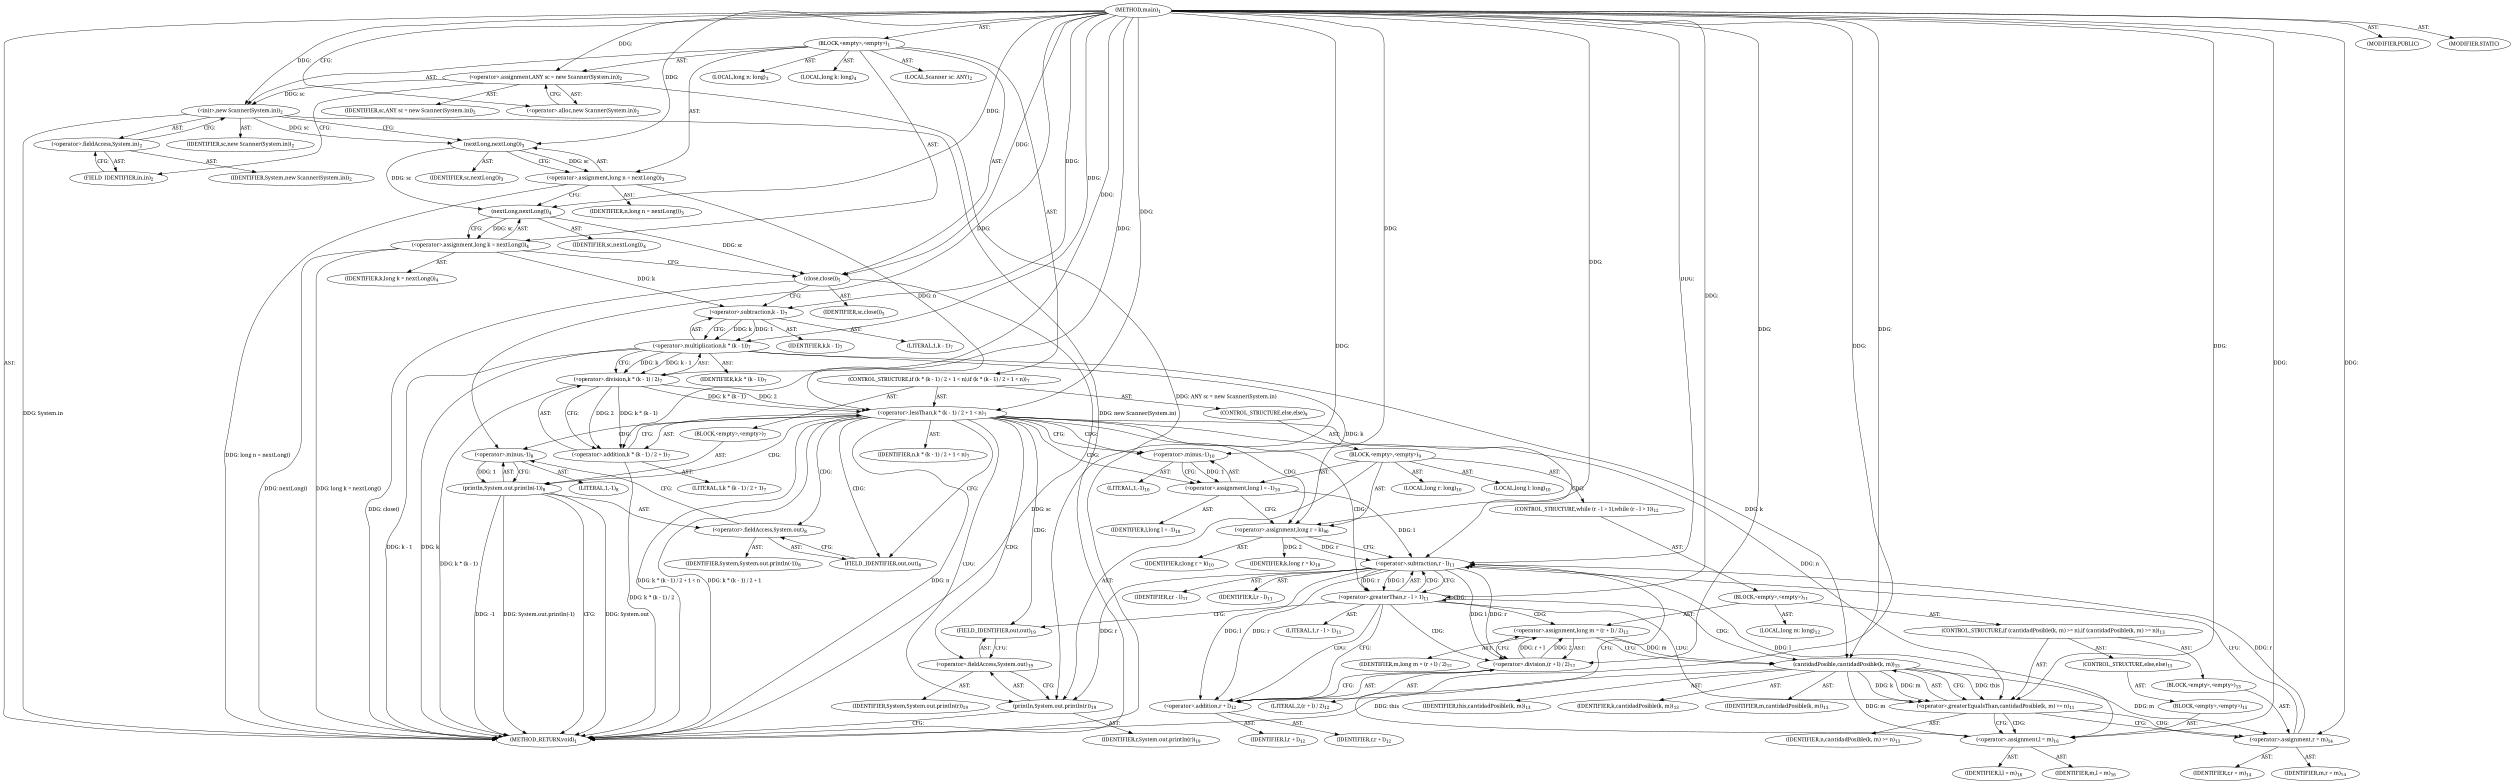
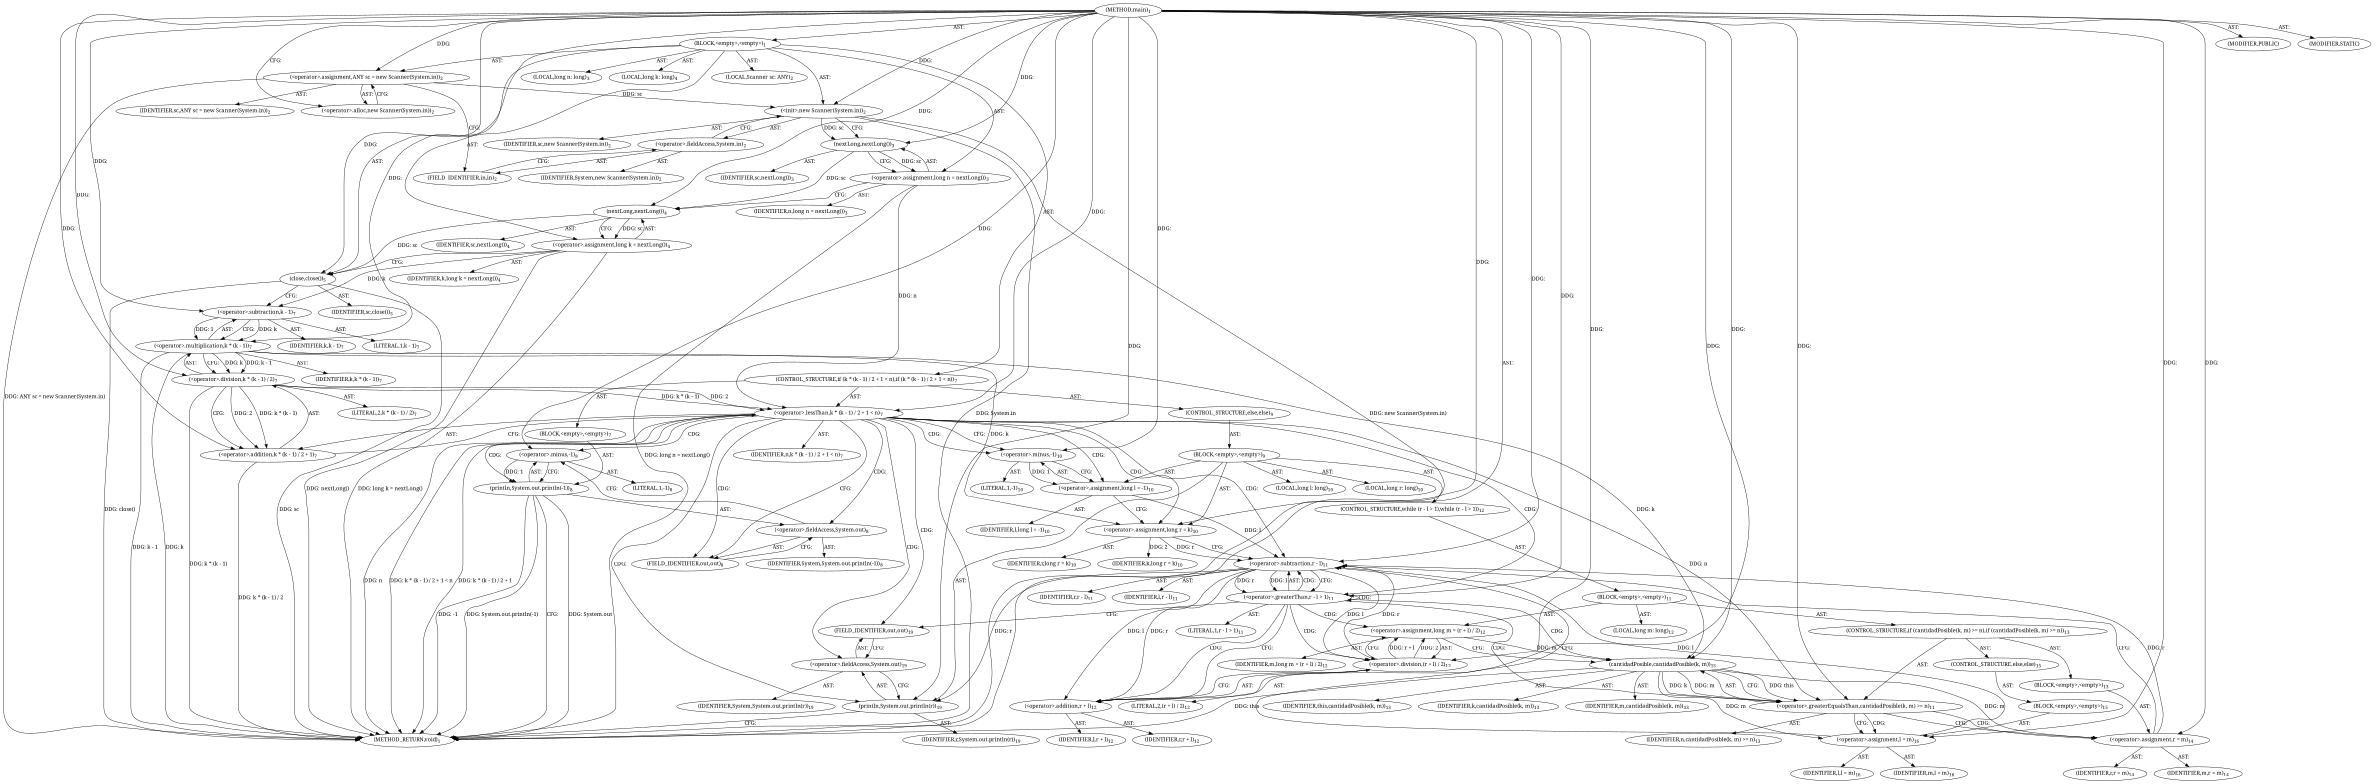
node "(LITERAL,2,k * (k - 1) / 2)": added
node "(LITERAL,1,k * (k - 1) / 2 + 1)": removed
node "(<operator>.assignment,long r = k)": text "90" -> "10"
